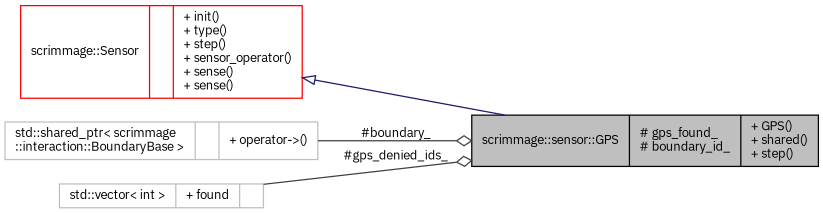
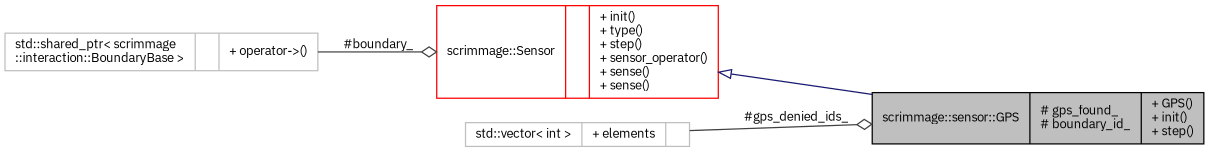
node "scrimmage::sensor::GPS": text "+ shared()" -> "+ init()"
edge "std::shared_ptr< scrimmage" -> "scrimmage::sensor::GPS": now "std::shared_ptr< scrimmage" -> "scrimmage::Sensor"
node "std::vector< int >": text "+ found" -> "+ elements"
